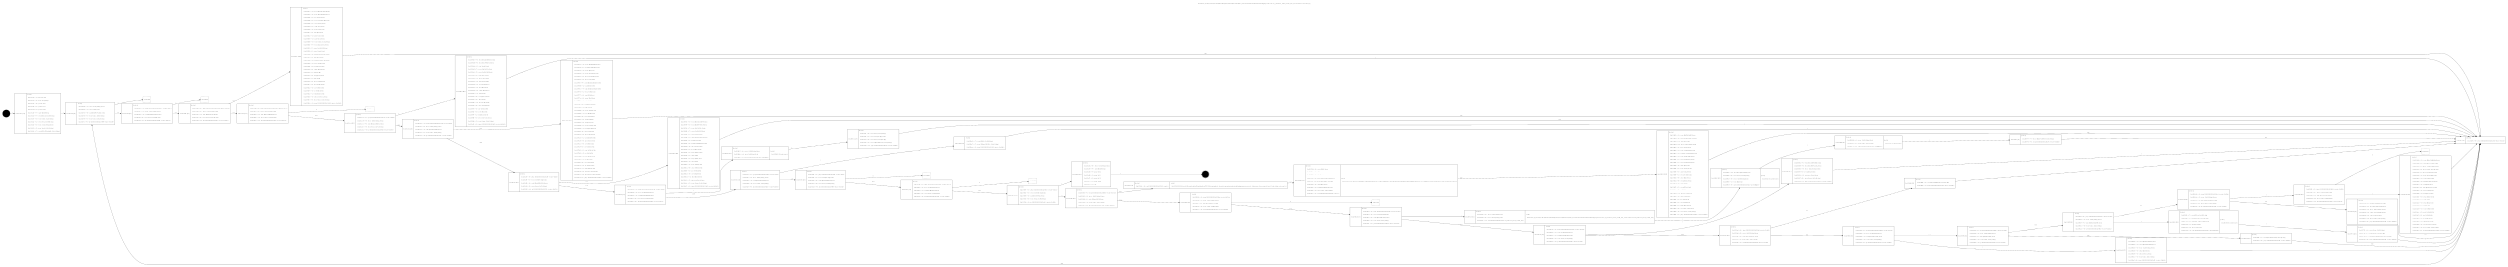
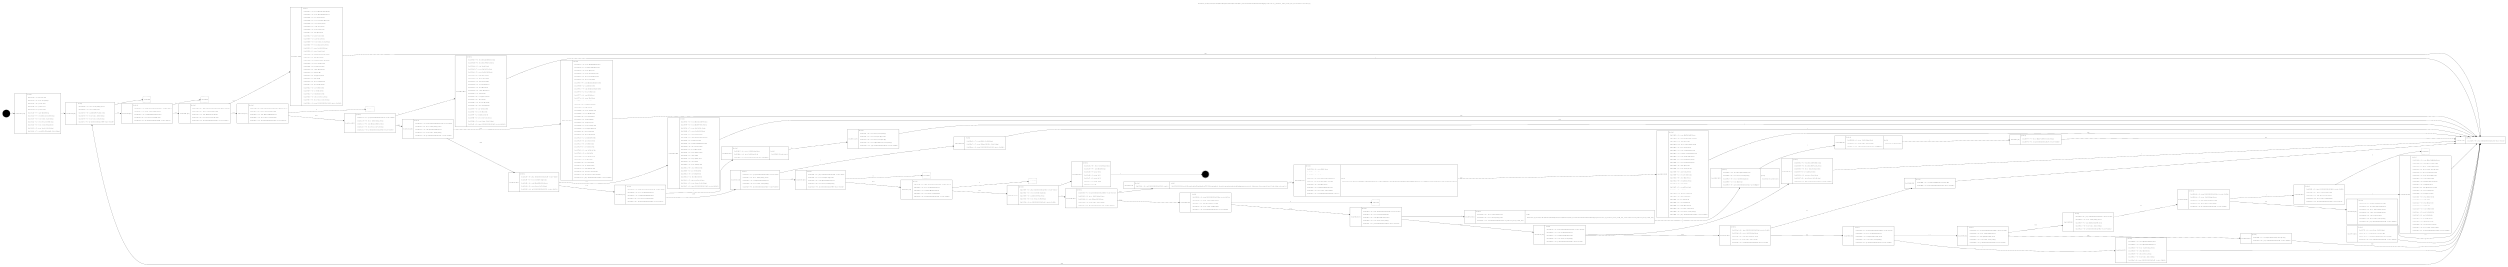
node "0x4016f4 [30]": removed
